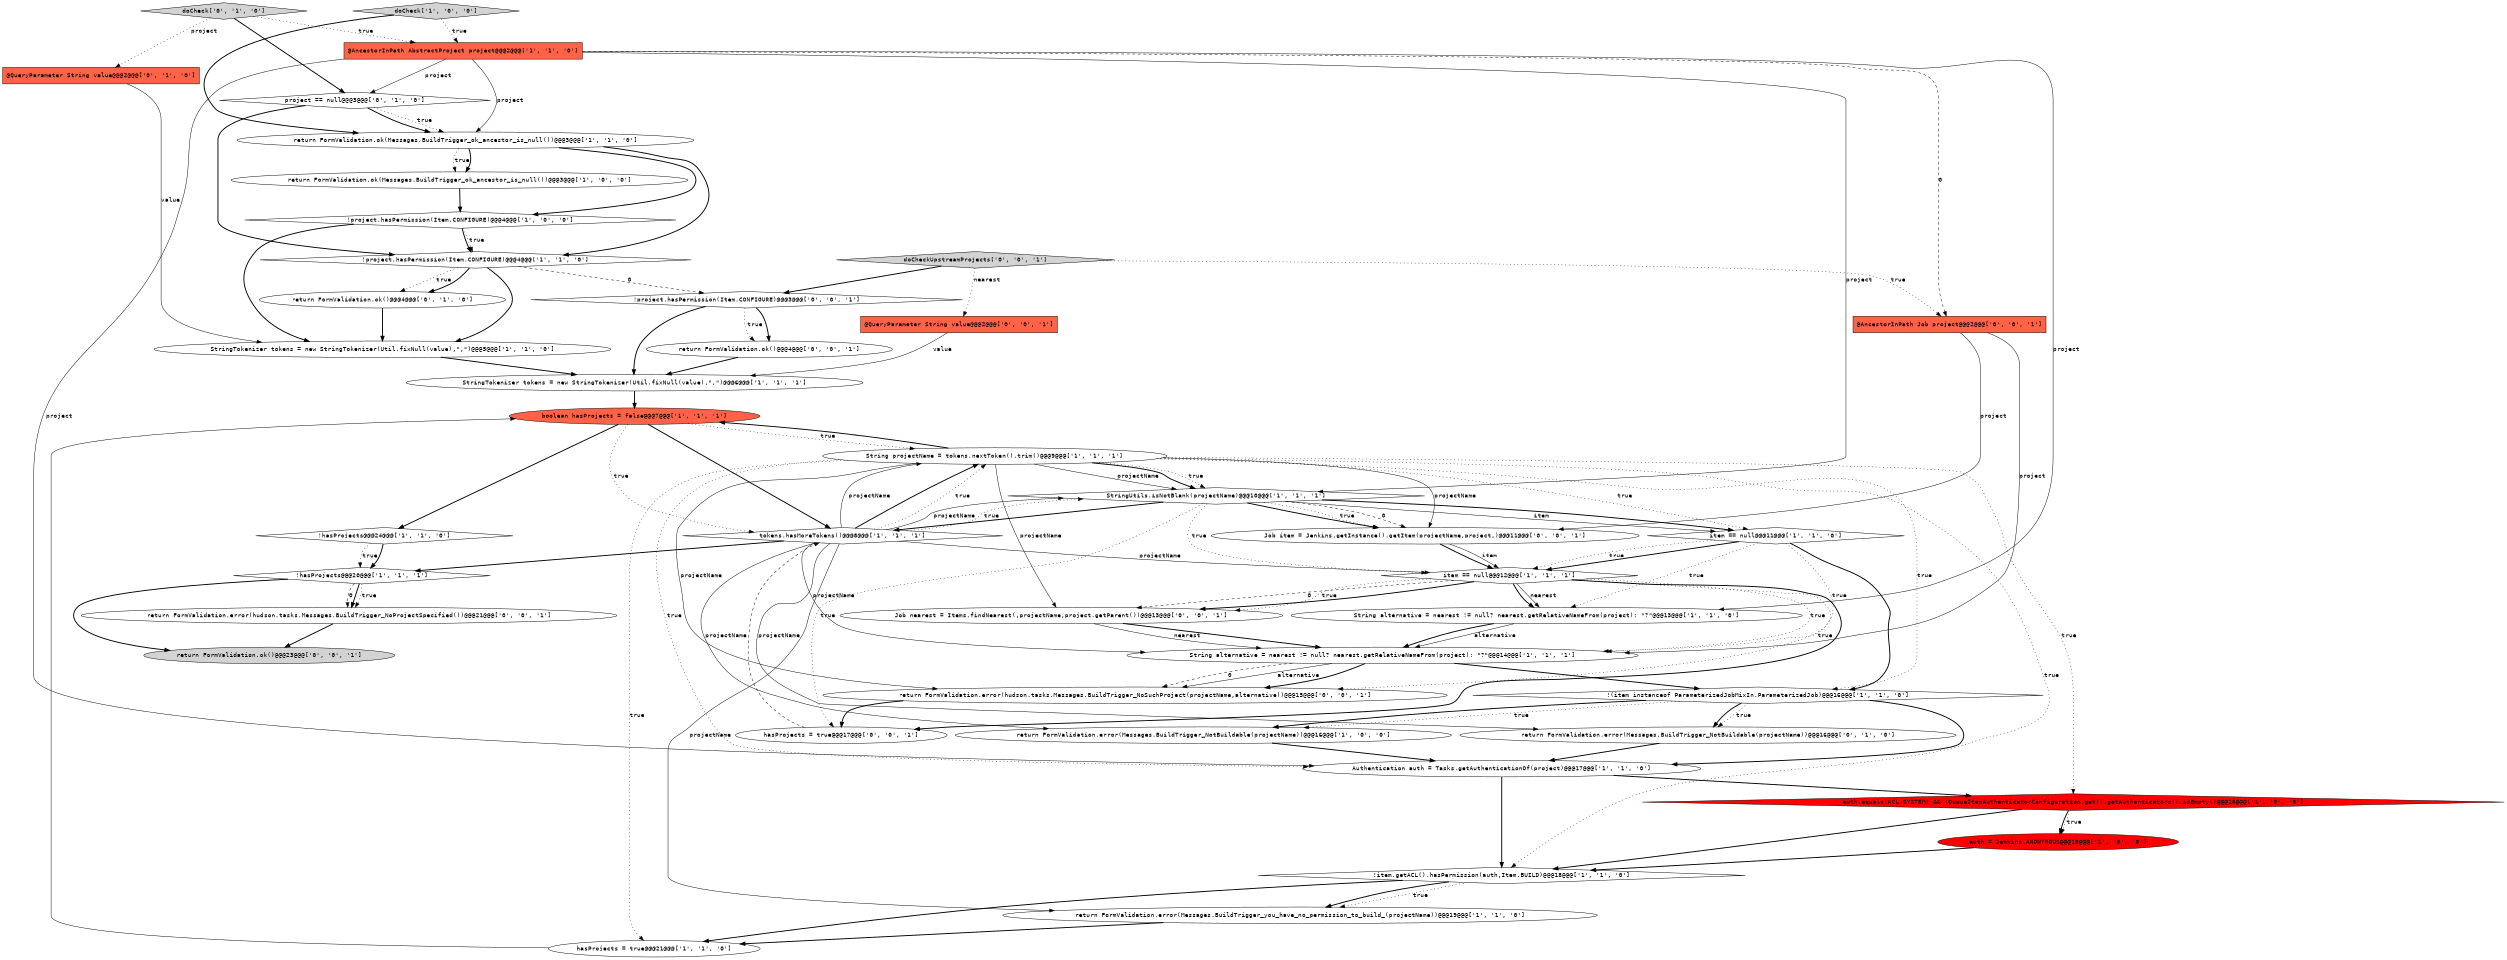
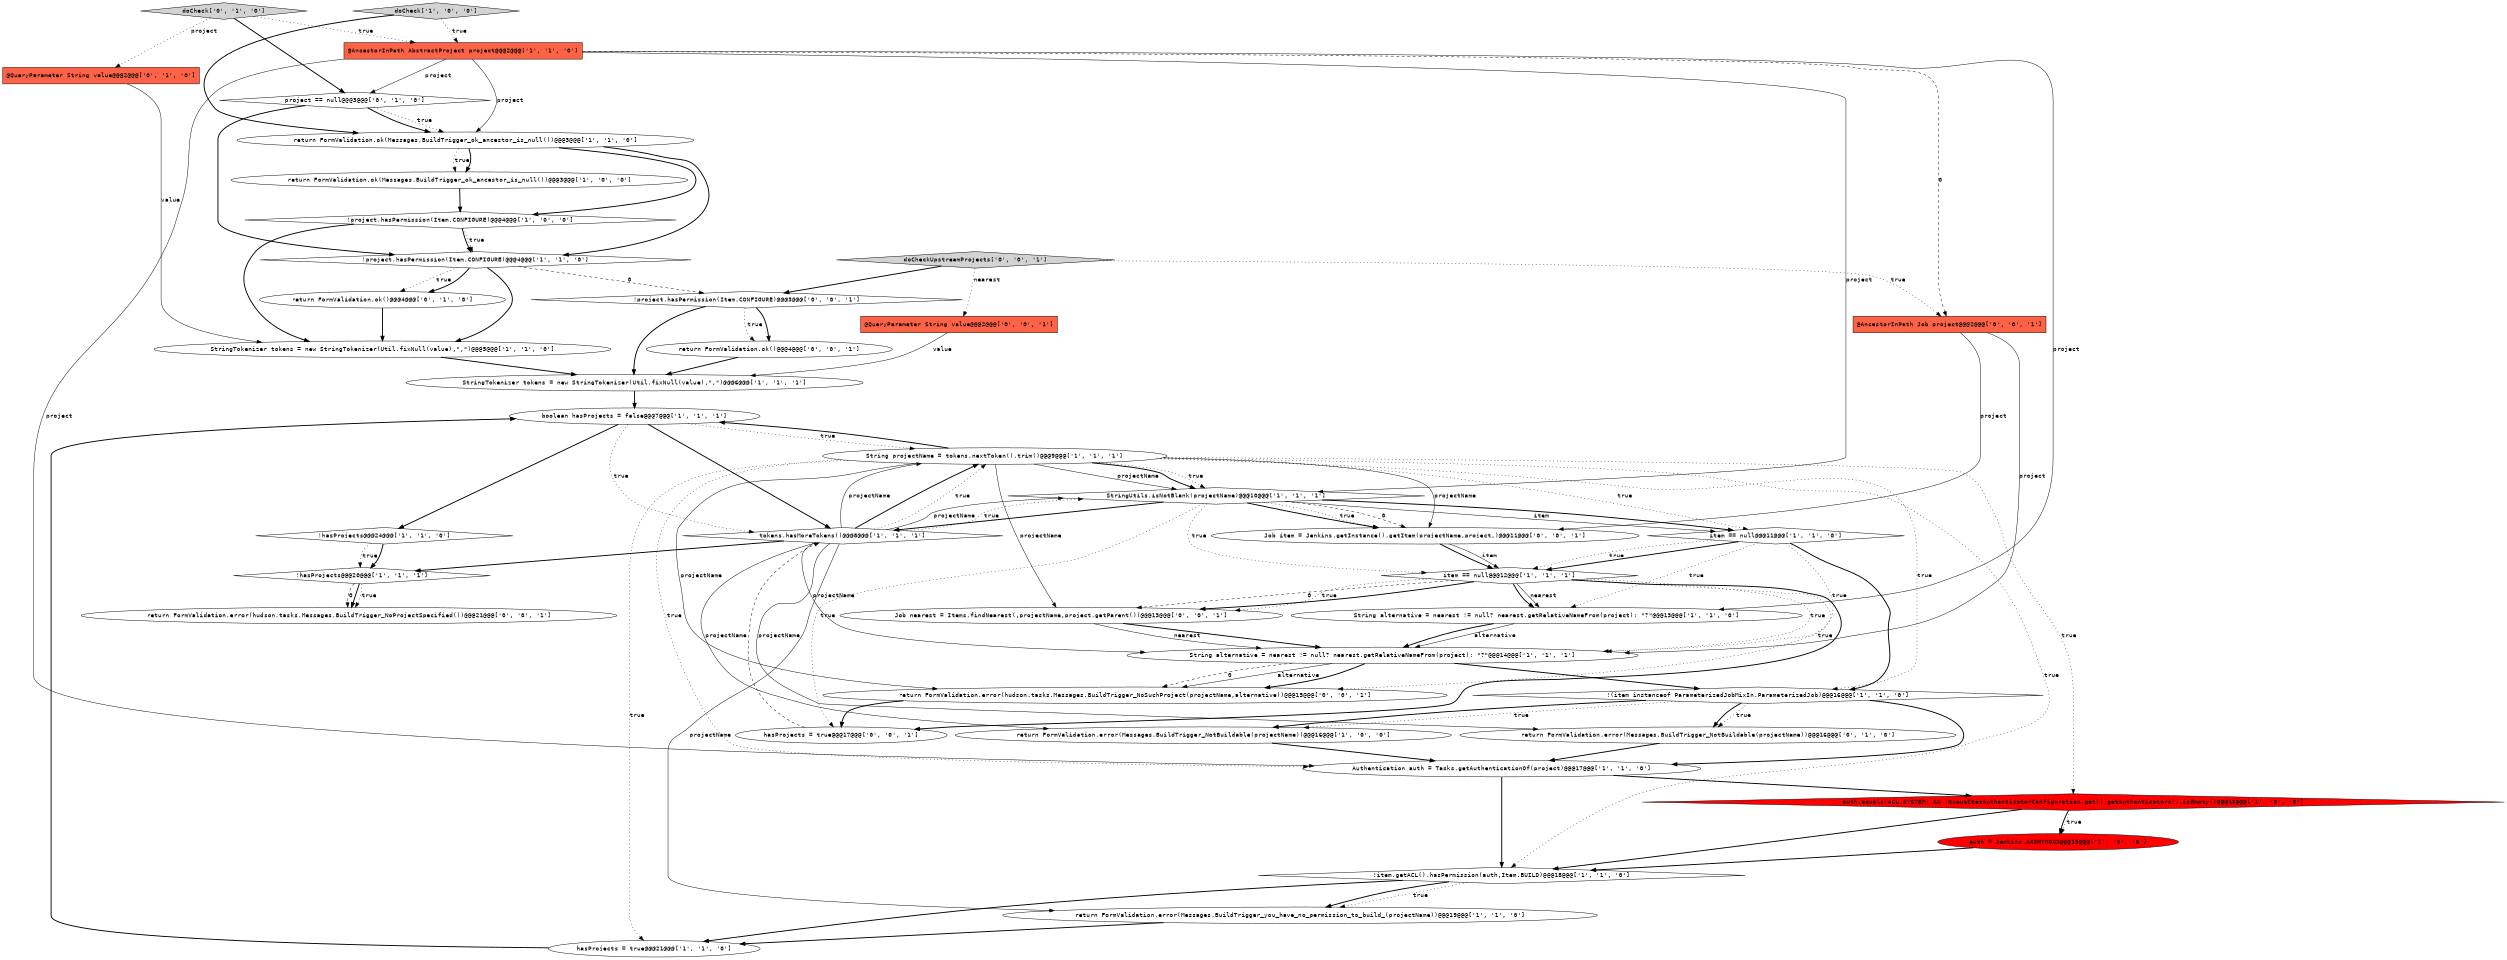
node "boolean hasProjects = false@@@7@@@['1', '1', '1']": fillcolor tomato -> white
edge "tokens.hasMoreTokens()@@@8@@@['1', '1', '1']" -> "item == null@@@12@@@['1', '1', '1']": removed, label "projectName"
node "return FormValidation.ok()@@@23@@@['0', '0', '1']": removed
edge "hasProjects = true@@@21@@@['1', '1', '0']" -> "boolean hasProjects = false@@@7@@@['1', '1', '1']": style solid -> bold
